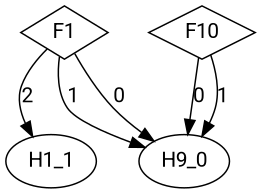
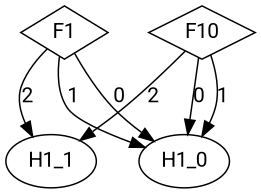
edge "F10" -> "H1_1": added, label "2"
node "H9_0": label "H9_0" -> "H1_0"
